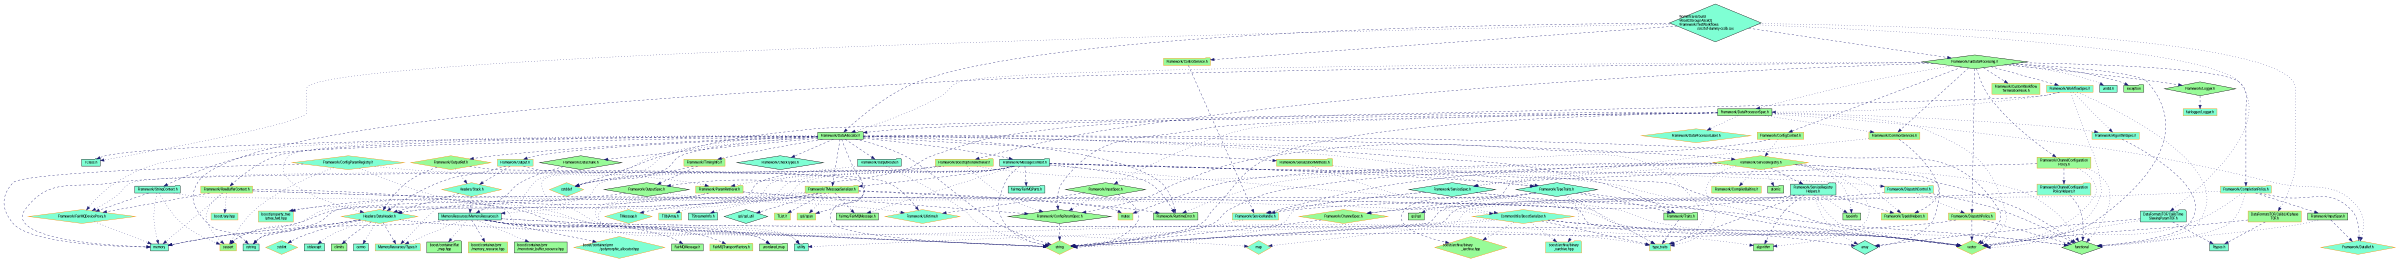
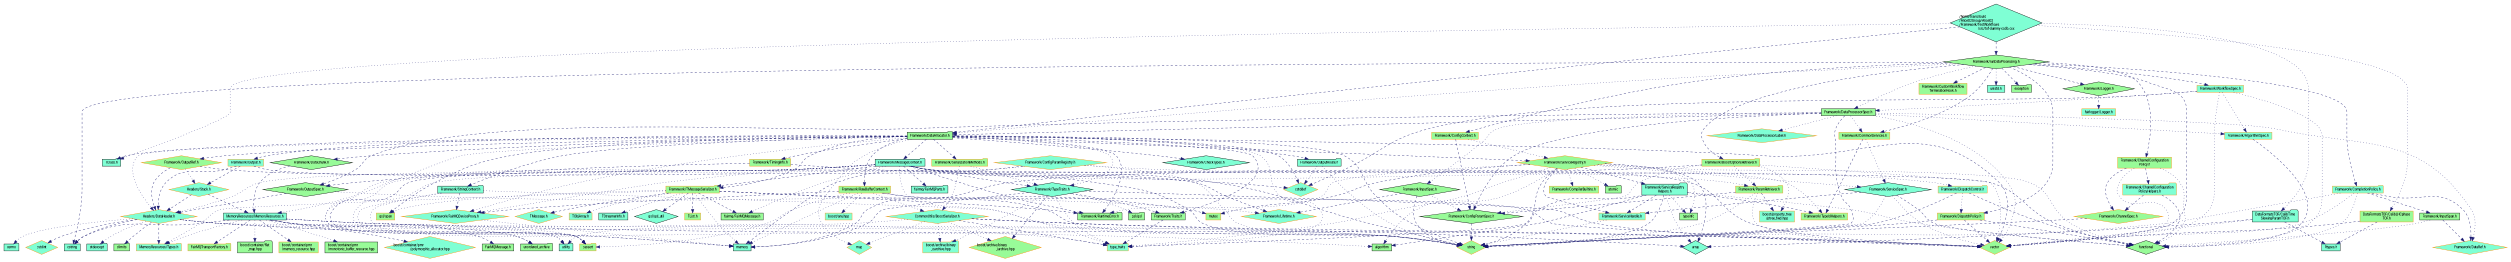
node "Framework/ControlService.h": removed
node "unordered_map": label "unordered_map" -> "unordered_archive"
